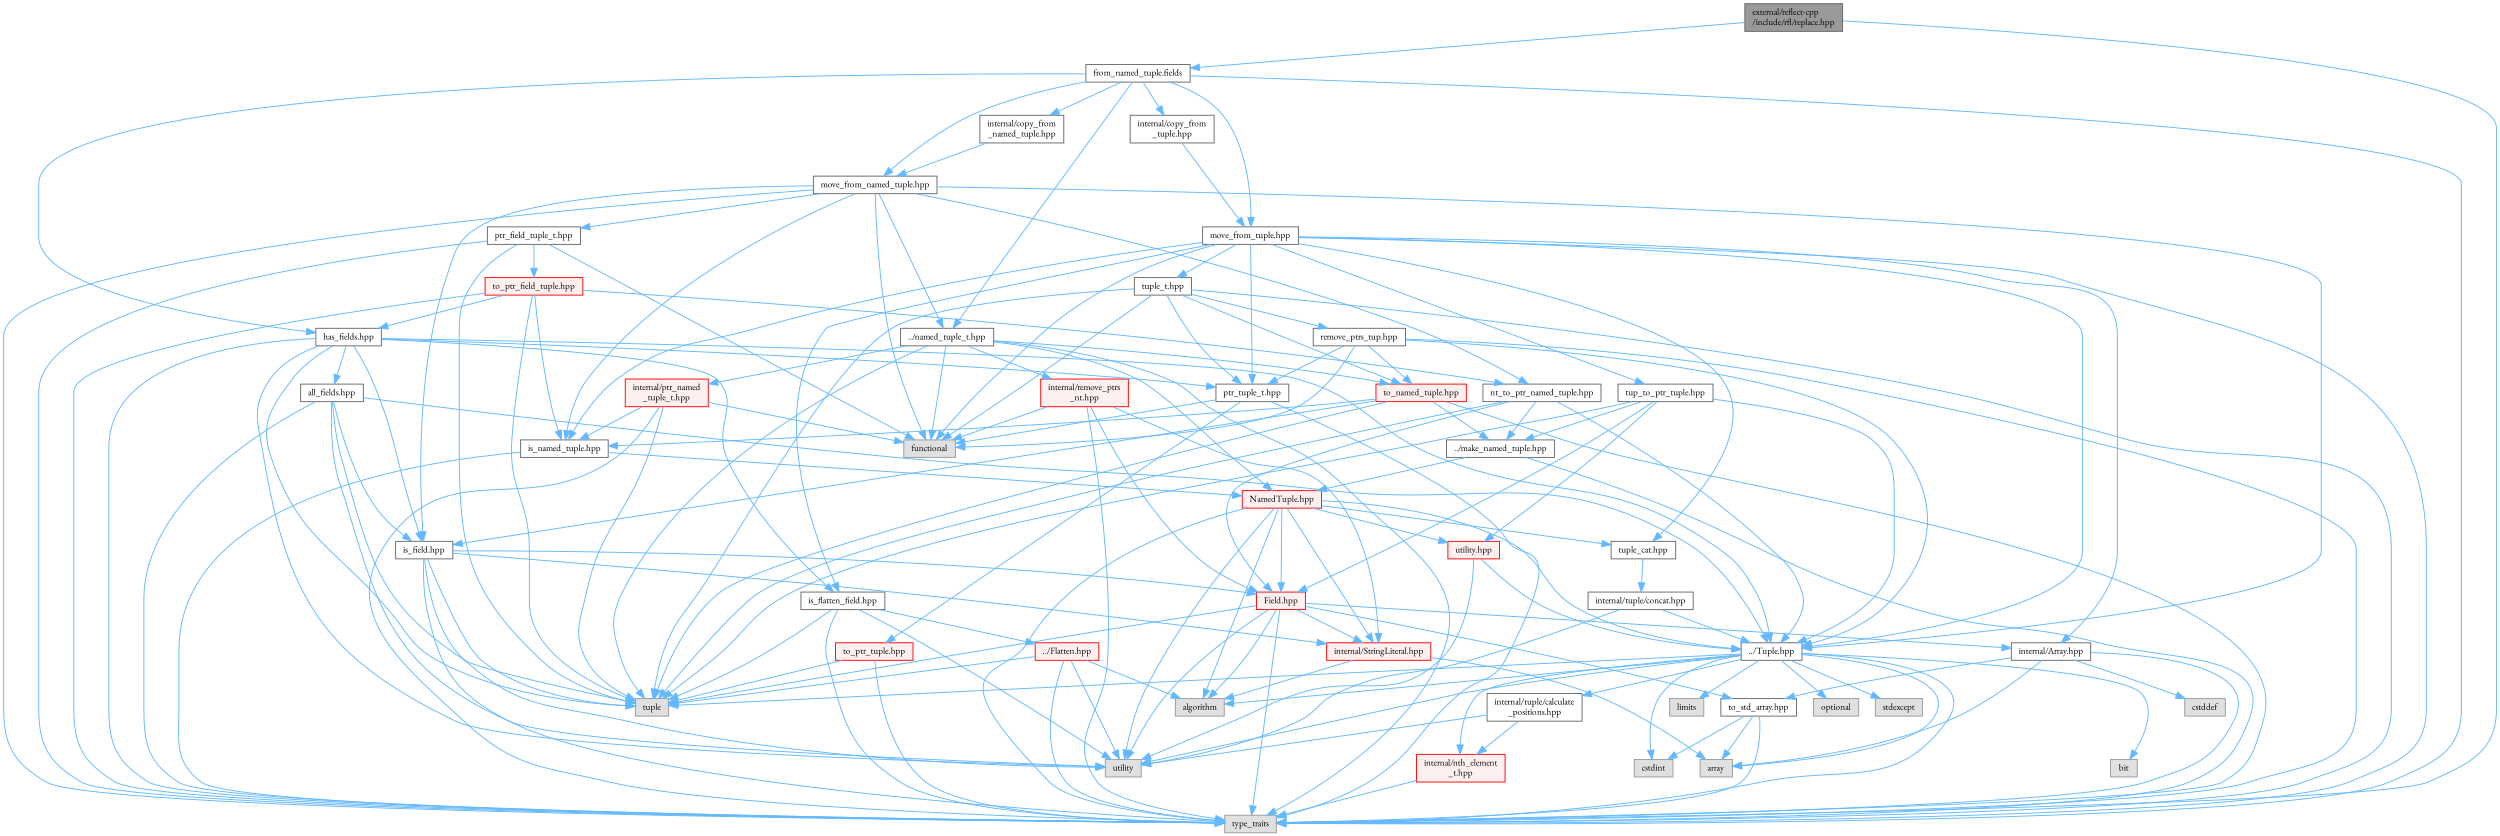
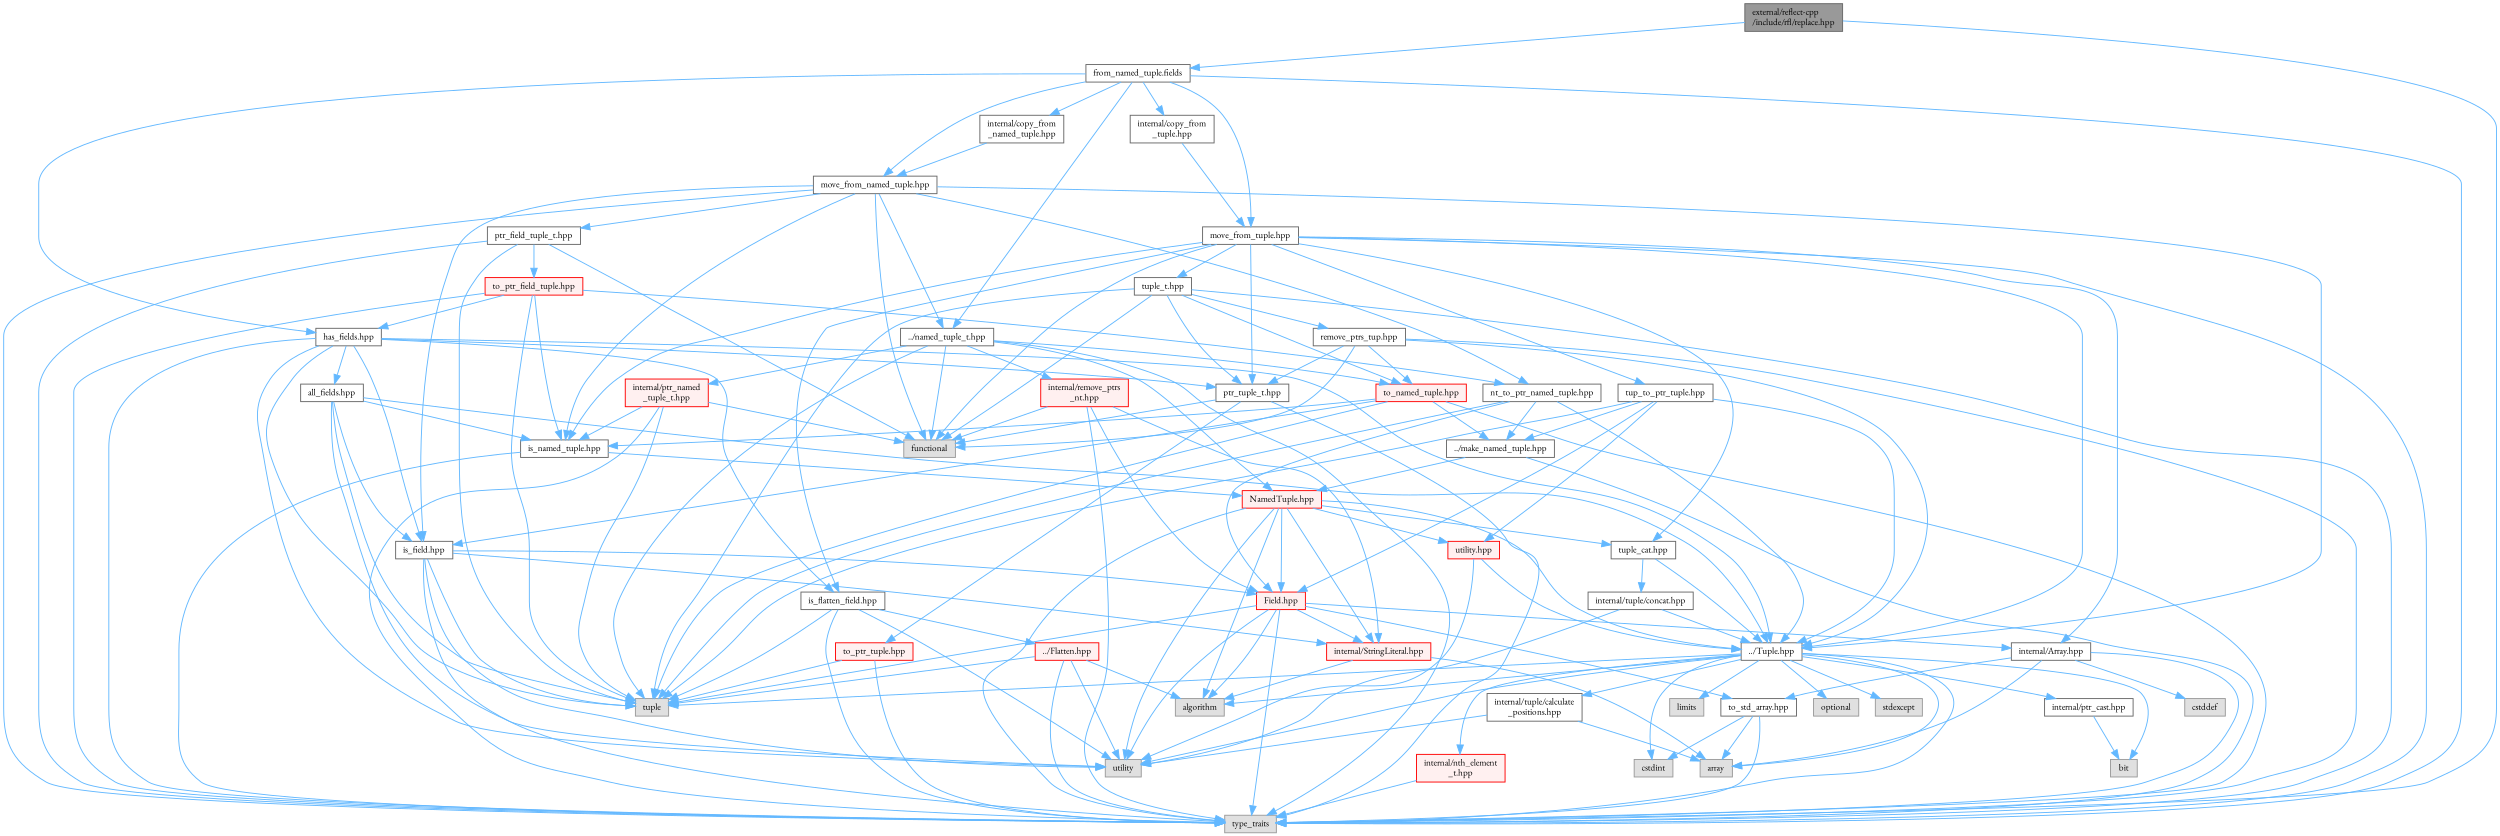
edge "tuple_cat.hpp" -> "../Tuple.hpp": added
node "internal/ptr_cast.hpp": added
edge "internal/tuple/calculate _positions.hpp" -> "internal/nth_element _t.hpp": now "internal/tuple/calculate _positions.hpp" -> "array"
edge "all_fields.hpp" -> "type_traits": now "all_fields.hpp" -> "is_named_tuple.hpp"
